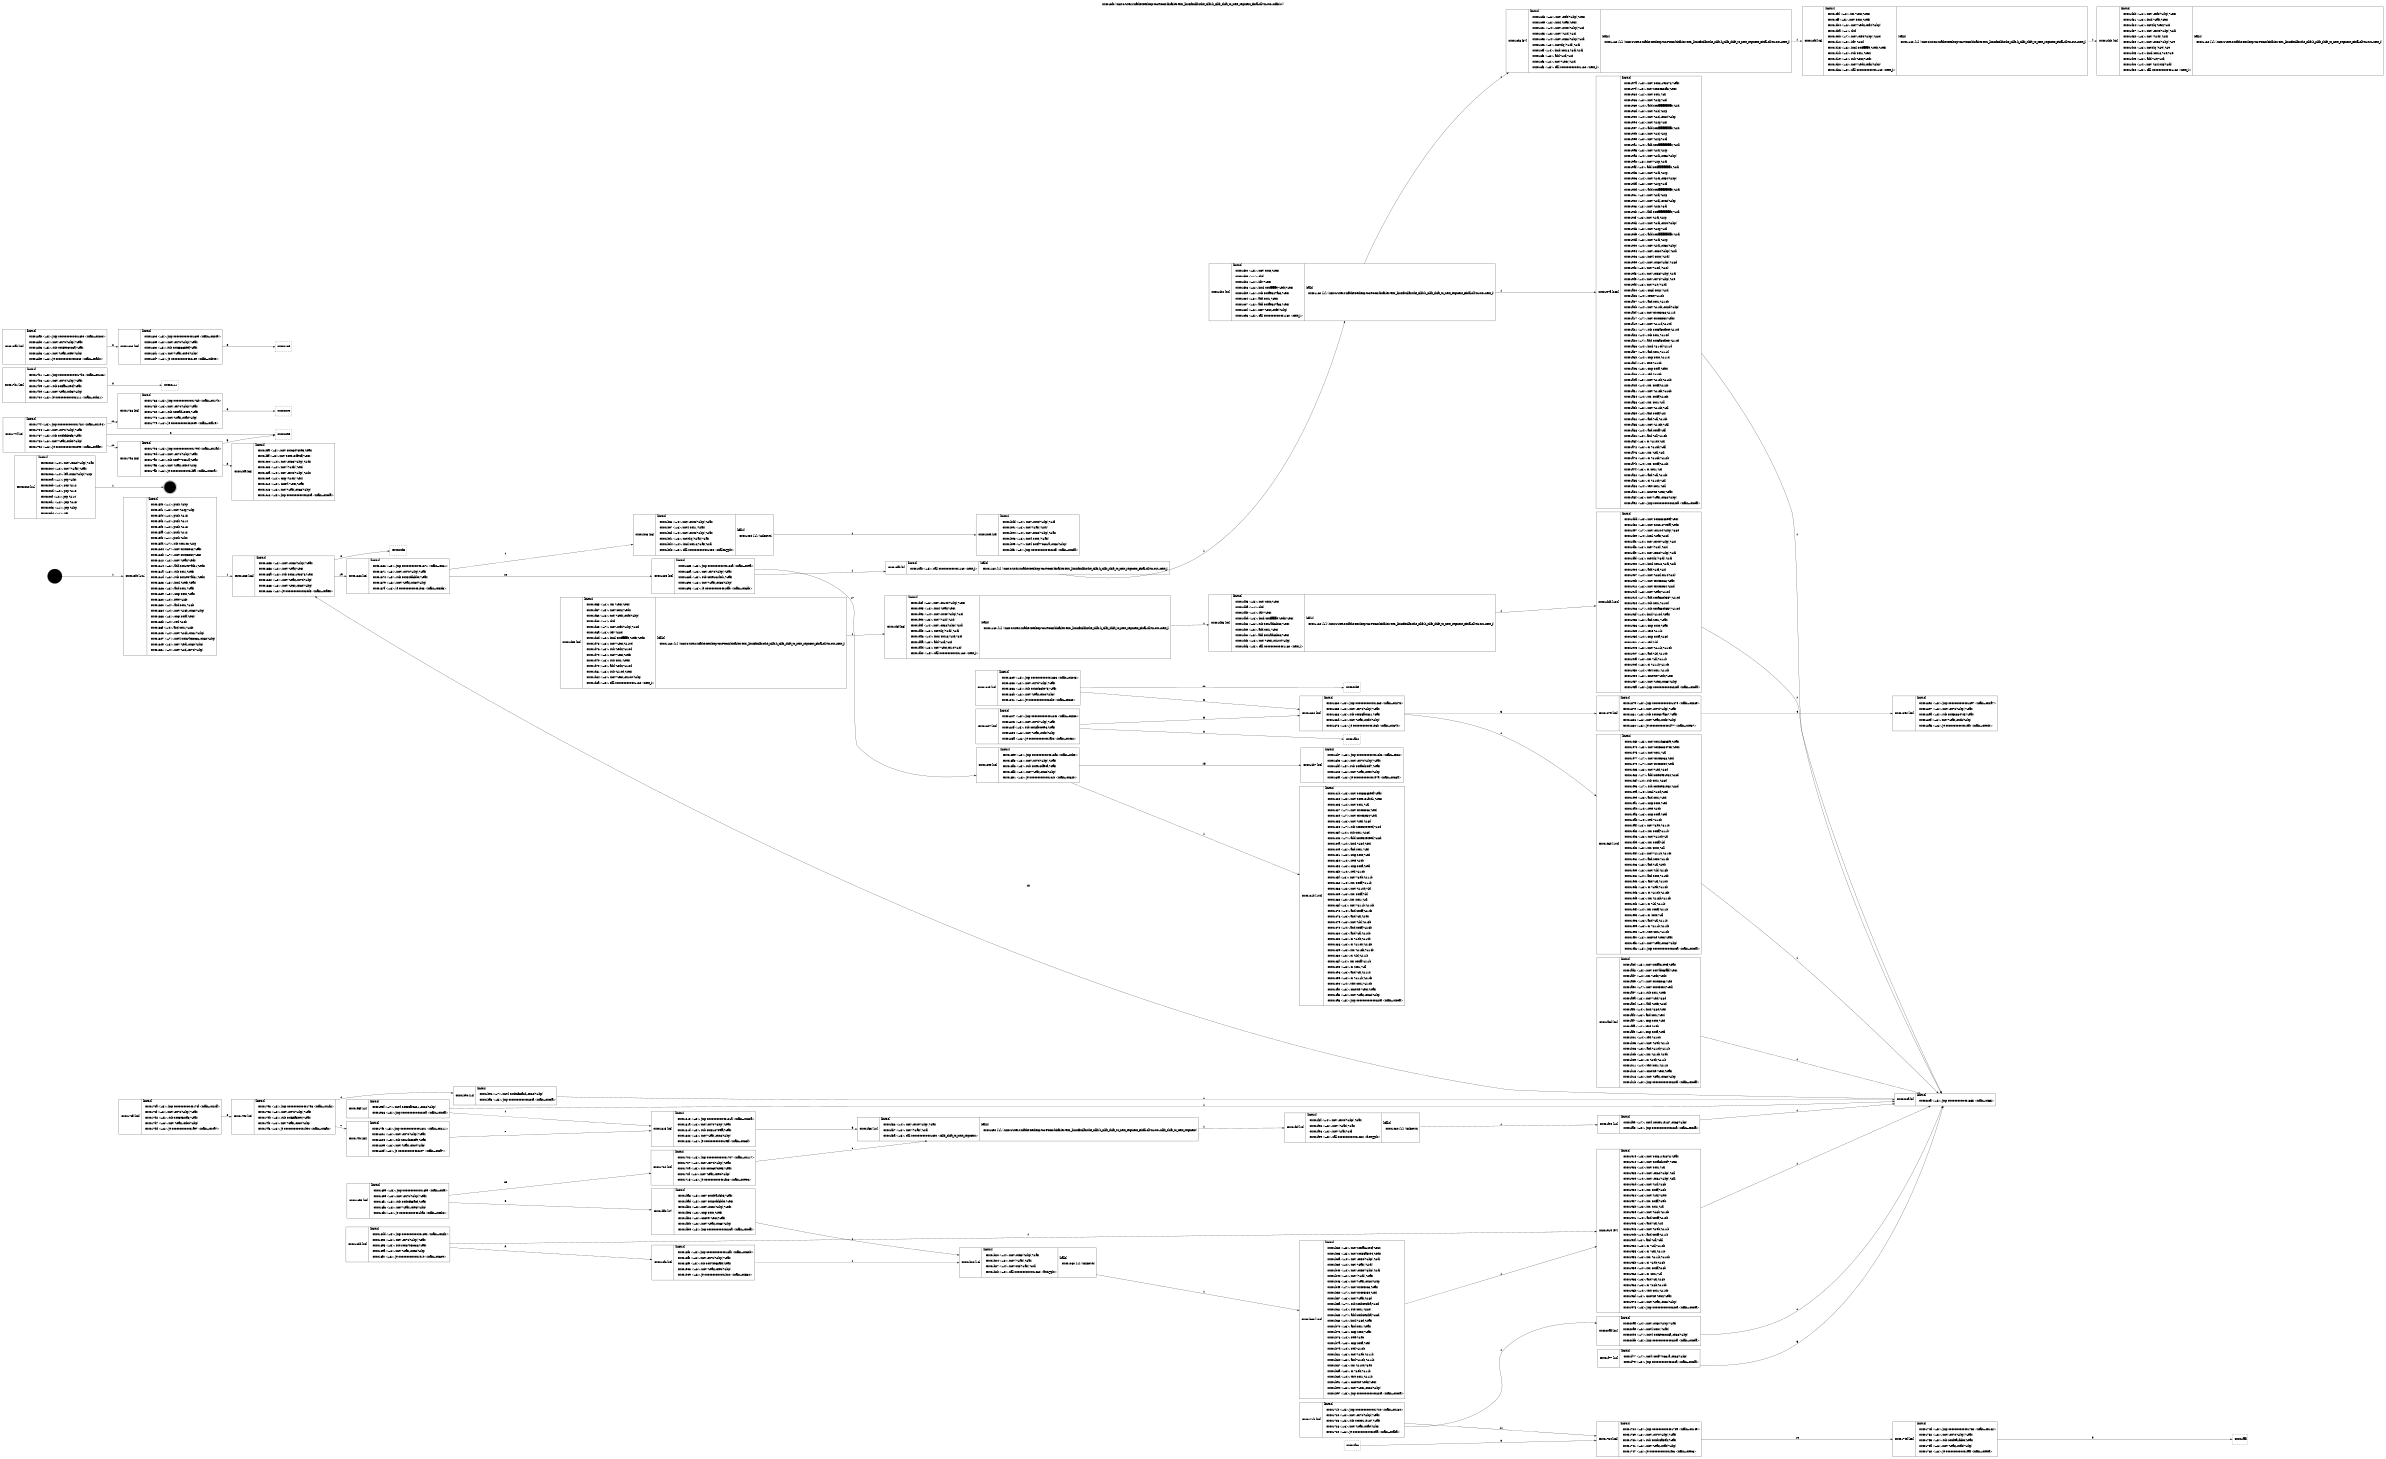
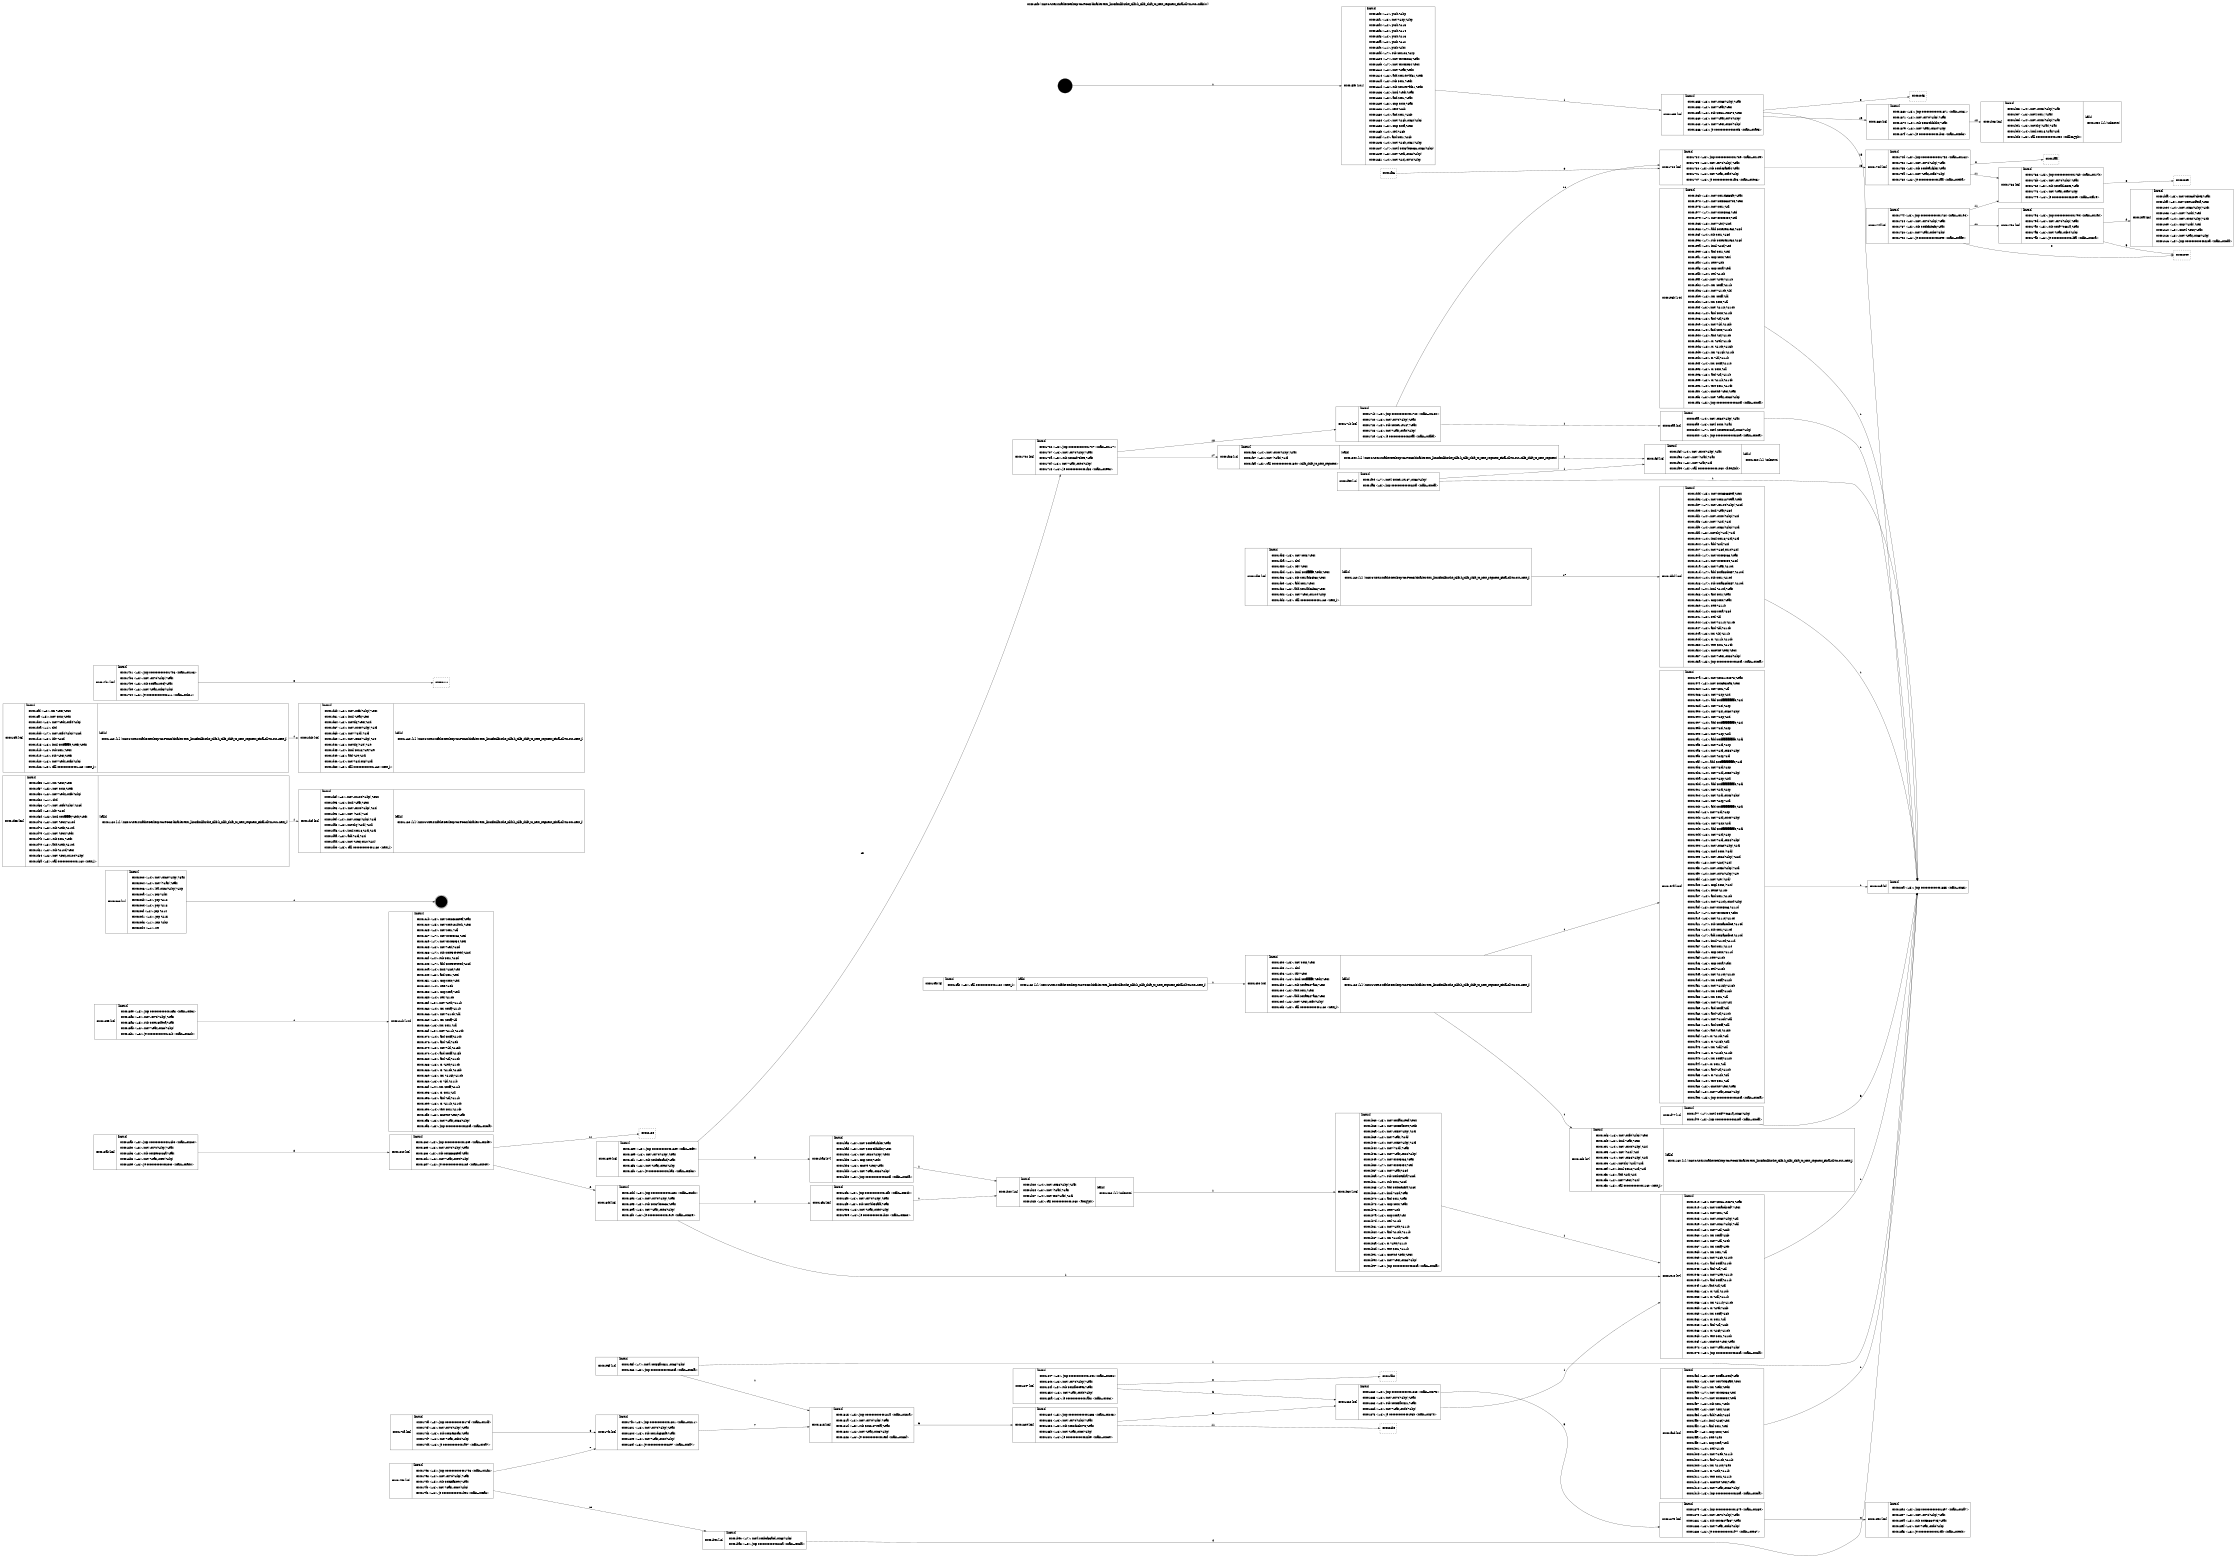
edge "0x401cd8 [37]" -> "0x401cfd [46]": removed, label "1"
edge "0x40174d [25]" -> "0x401766 [25]": added, label "11"
edge "0x4018c4 [25]" -> "0x40213e": label " 0" -> " 11"
edge "0x401702 [25]" -> "0x40171b [25]": added, label "12"
node "0x401bdd [29]": removed
edge "0x40166c [25]" -> "0x401bc3 [26]": label " 1" -> " 12"
node "0x401685 [25]": removed
edge "0x401db5 [40]" -> "0x401ddd [130]": label " 1" -> " 17"
edge "0x401d8f [38]" -> "0x401db5 [40]": removed, label "1"
edge "0x401860 [25]" -> "0x401e6b [144]": now "0x401860 [25]" -> "0x401919 [97]"
node "0x4016b7 [25]": removed
edge "0x4022ca [5]" -> "0x401655 [23]": reversed
edge "0x4017e3 [25]" -> "0x401b9c [12]": label " 1" -> " 13"
edge "0x401b9c [12]" -> "0x4022ca [5]": label " 1" -> " 4"
edge "0x4017ca [25]" -> "0x4017e3 [25]": now "0x4017ca [25]" -> "0x4017fc [25]"
edge "0x401f8f [15]" -> "0x401f9e [12]": reversed
edge "0x401815 [25]" -> "0x401f83 [12]": now "0x401815 [25]" -> "0x40182e [25]"
edge "0x401702 [25]" -> "0x401f83 [12]": label " 1" -> " 17"
edge "0x4018c4 [25]" -> "0x4018dd [25]": added, label "2"
